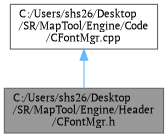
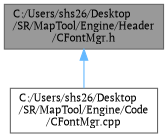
edge "C:/Users/shs26/Desktop /SR/MapTool/Engine/Header /CFontMgr.h" -> "C:/Users/shs26/Desktop /SR/MapTool/Engine/Code /CFontMgr.cpp": reversed
